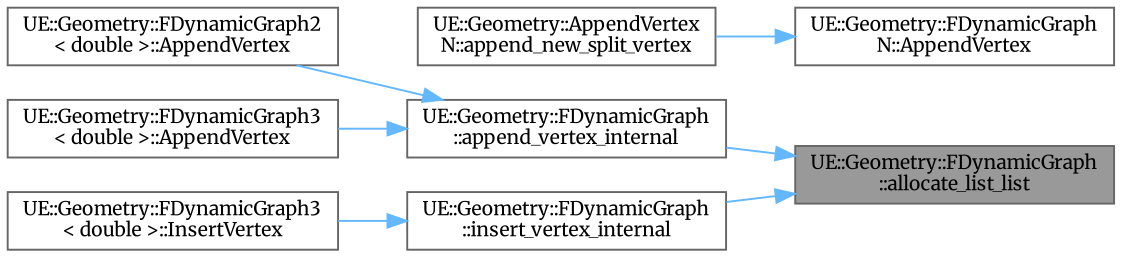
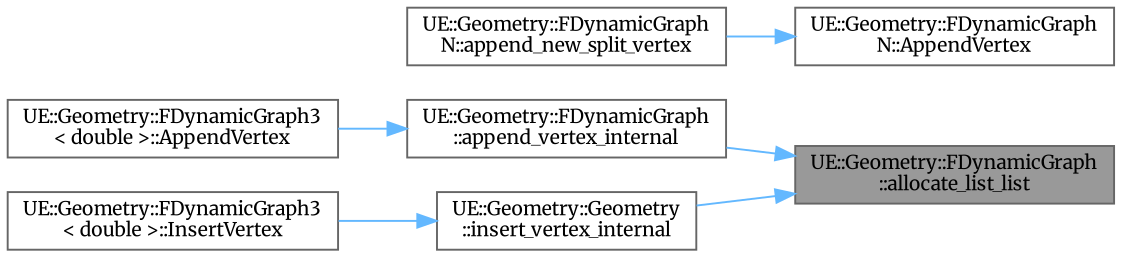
node "UE::Geometry::FDynamicGraph2 < double >::AppendVertex": removed
node "UE::Geometry::AppendVertex N::append_new_split_vertex": label "UE::Geometry::AppendVertex N::append_new_split_vertex" -> "UE::Geometry::FDynamicGraph N::append_new_split_vertex"
node "UE::Geometry::FDynamicGraph ::insert_vertex_internal": label "UE::Geometry::FDynamicGraph ::insert_vertex_internal" -> "UE::Geometry::Geometry ::insert_vertex_internal"
